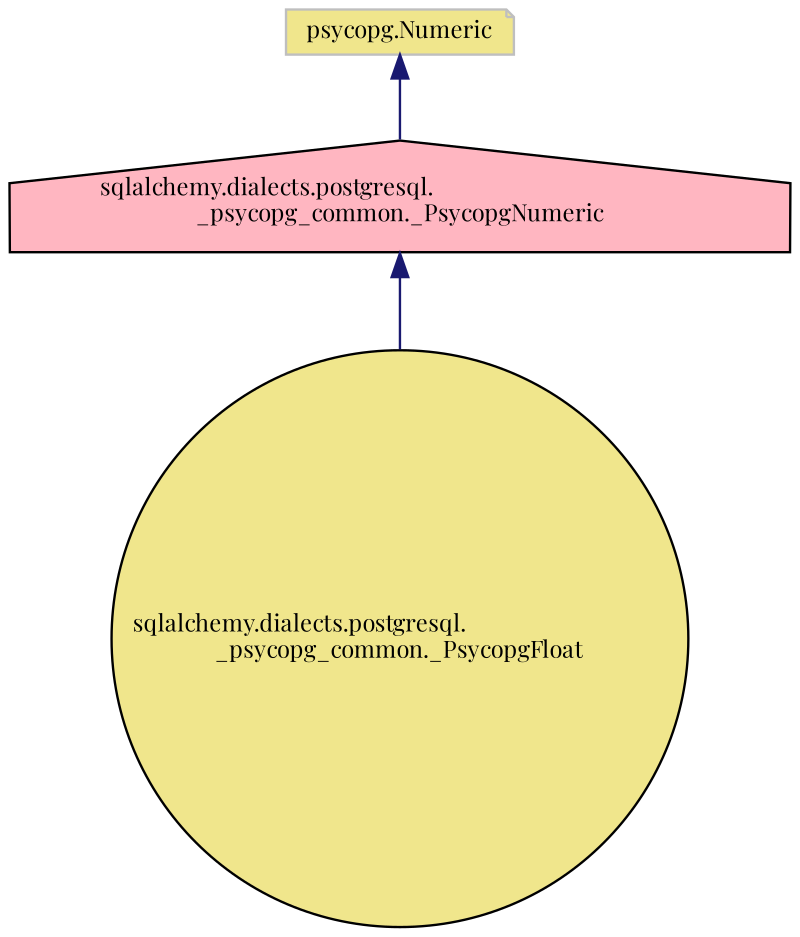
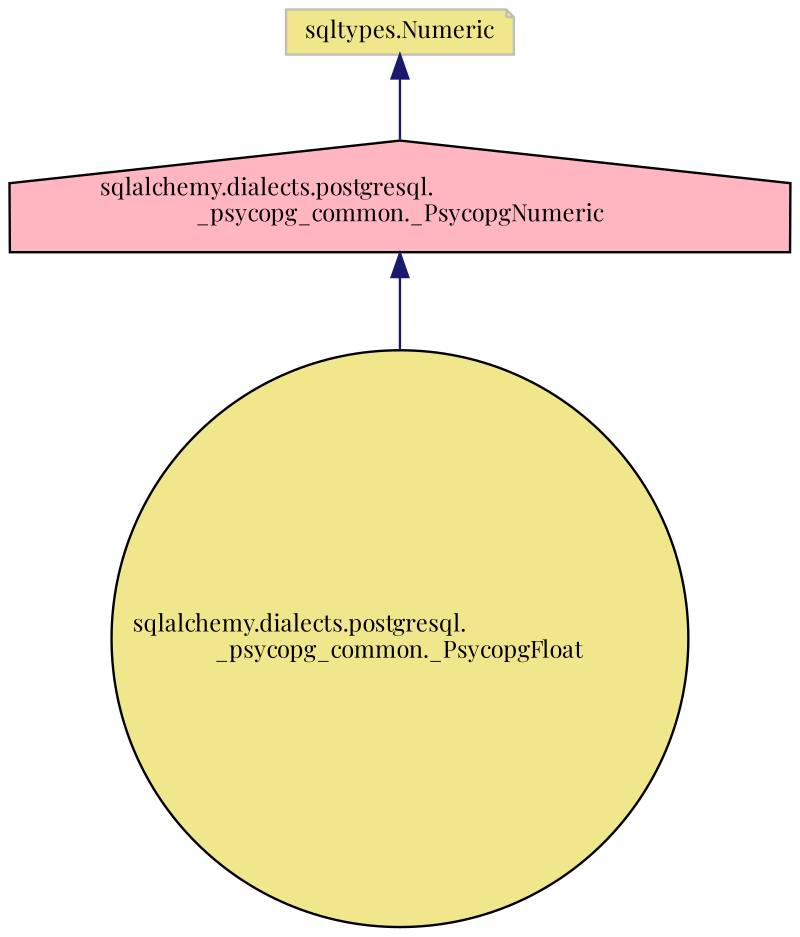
node "psycopg.Numeric": label "psycopg.Numeric" -> "sqltypes.Numeric"
